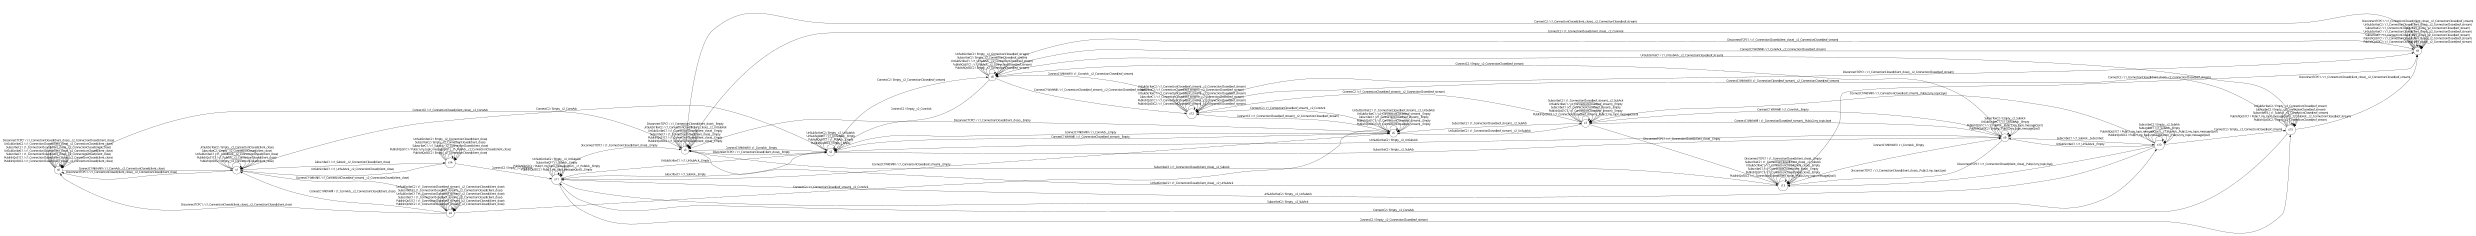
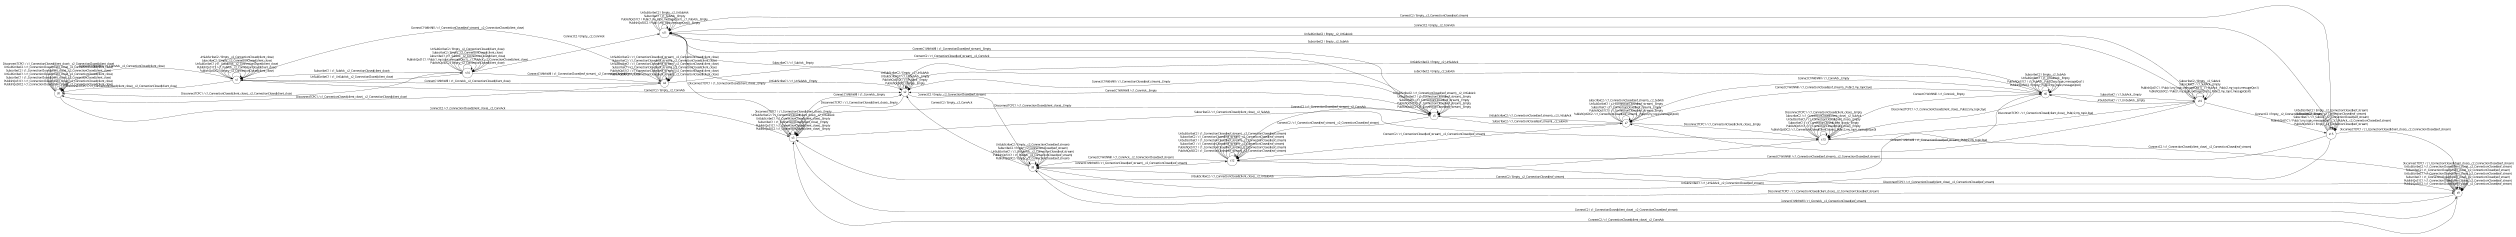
edge "s14" -> "s4": added, label "ConnectC1WithWill / c1_ConnectionClosed(eof_stream)__c2_ConnectionClosed(client_close)"
edge "s14" -> "s0": added, label "DisconnectTCPC1 / c1_ConnectionClosed(client_close)__c2_ConnectionClosed(client_close)"
edge "s6" -> "s10": label "SubscribeC1 / c1_SubAck__SubscribeC" -> "SubscribeC1 / c1_SubAck__Empty"
